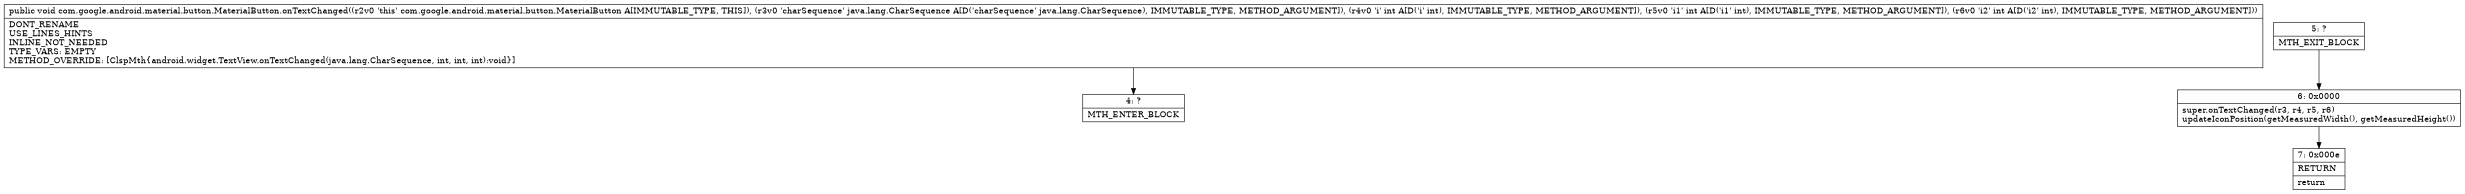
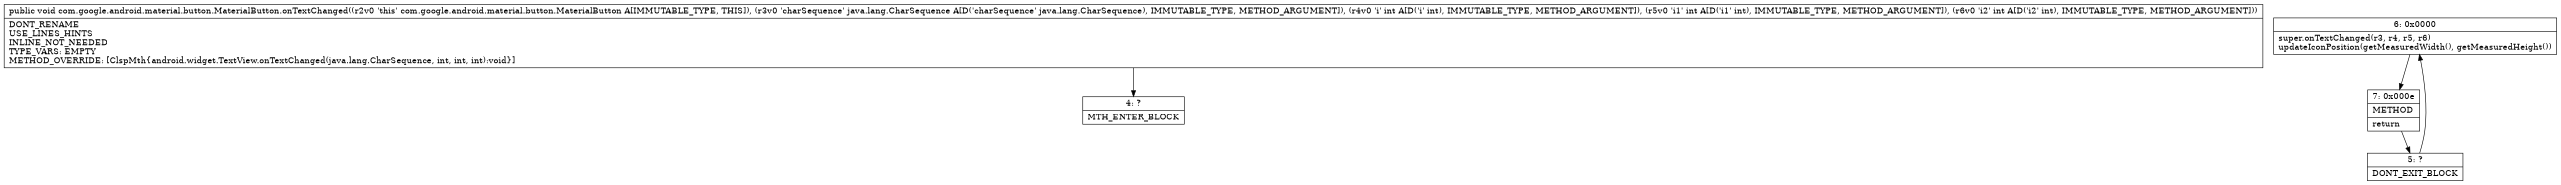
node "5: ?": text "MTH_EXIT_BLOCK" -> "DONT_EXIT_BLOCK"
edge "7: 0x000e" -> "5: ?": added
node "7: 0x000e": text "RETURN" -> "METHOD"
